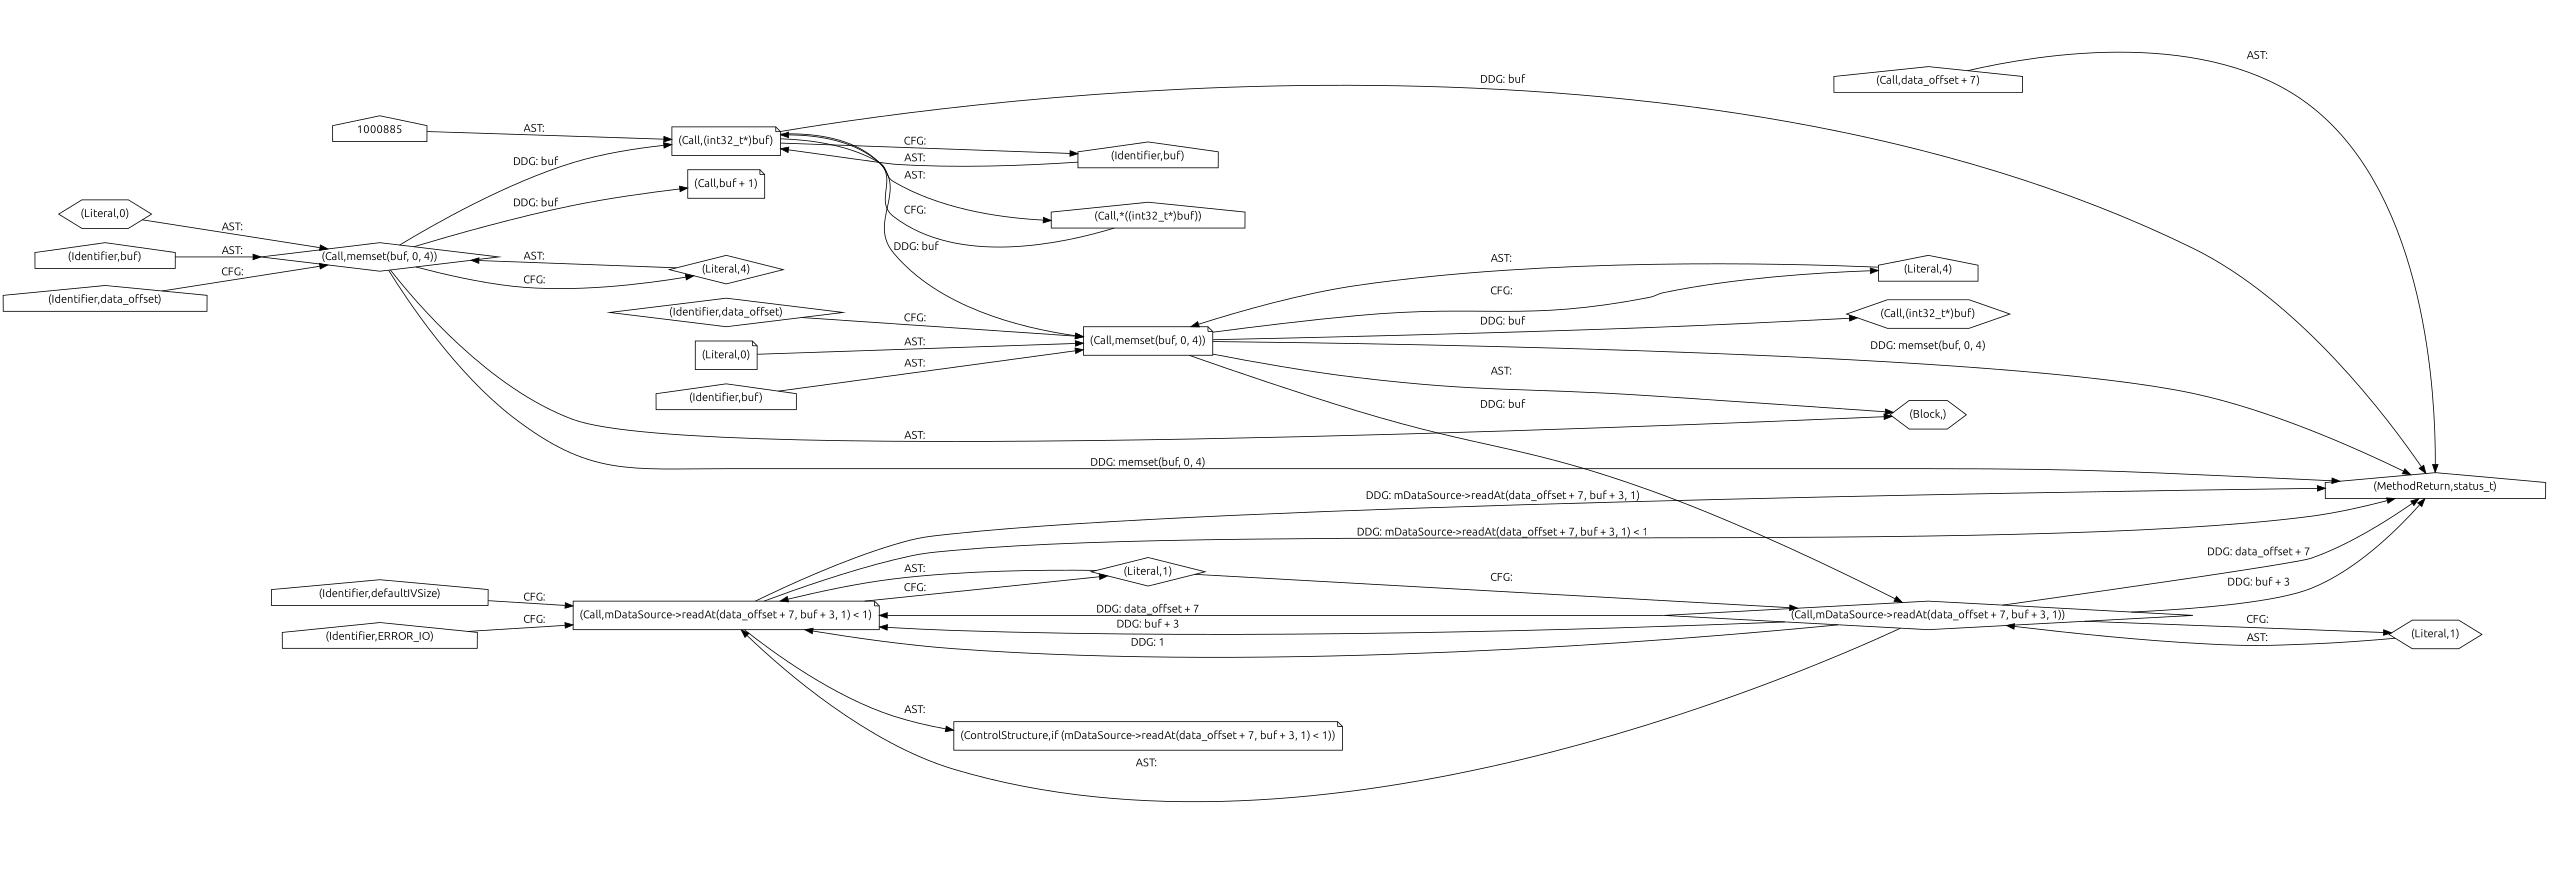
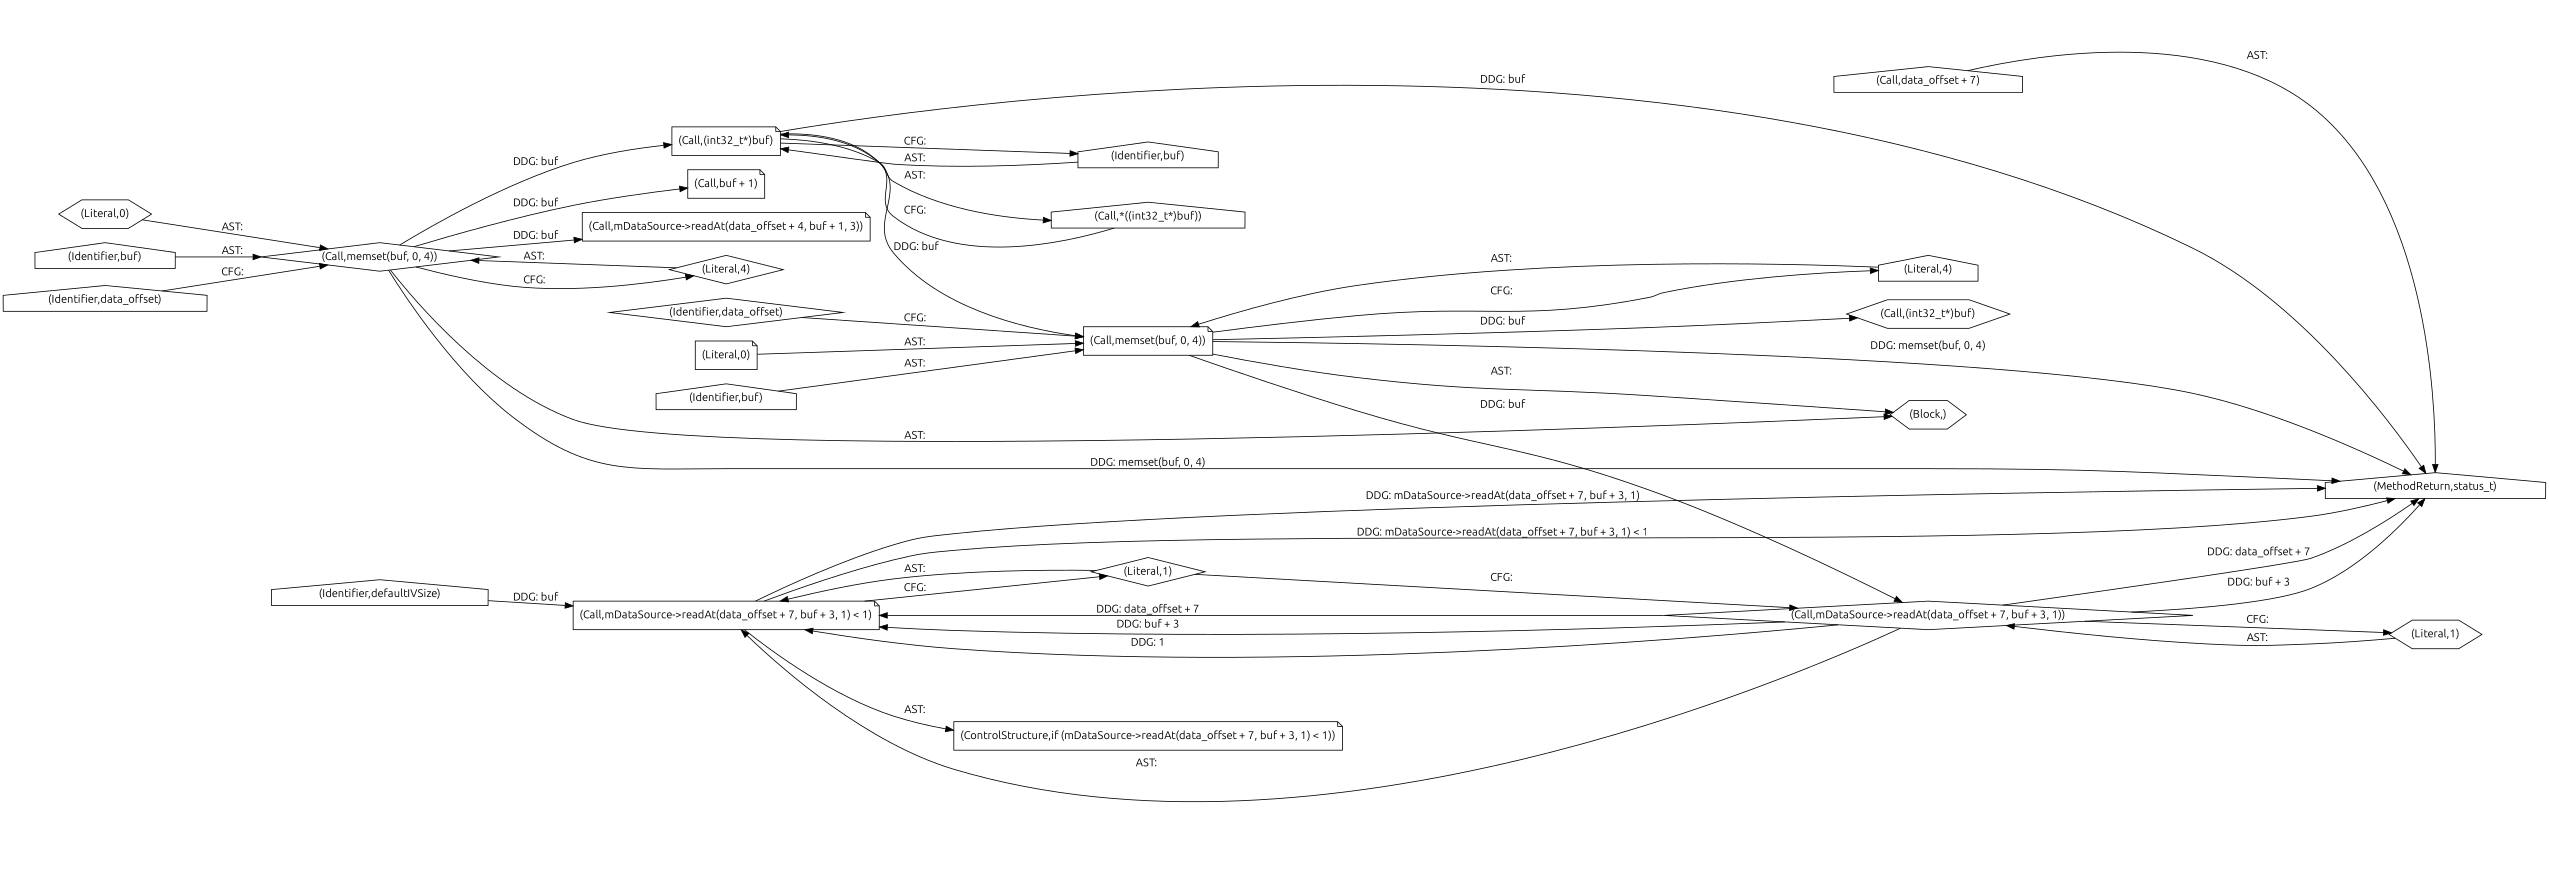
node "1000885": removed
node "(Call,mDataSource->readAt(data_offset + 4, buf + 1, 3))": added
edge "(Identifier,defaultIVSize)" -> "(Call,mDataSource->readAt(data_offset + 7, buf + 3, 1) < 1)": label "CFG: " -> "DDG: buf"
node "(Identifier,ERROR_IO)": removed
